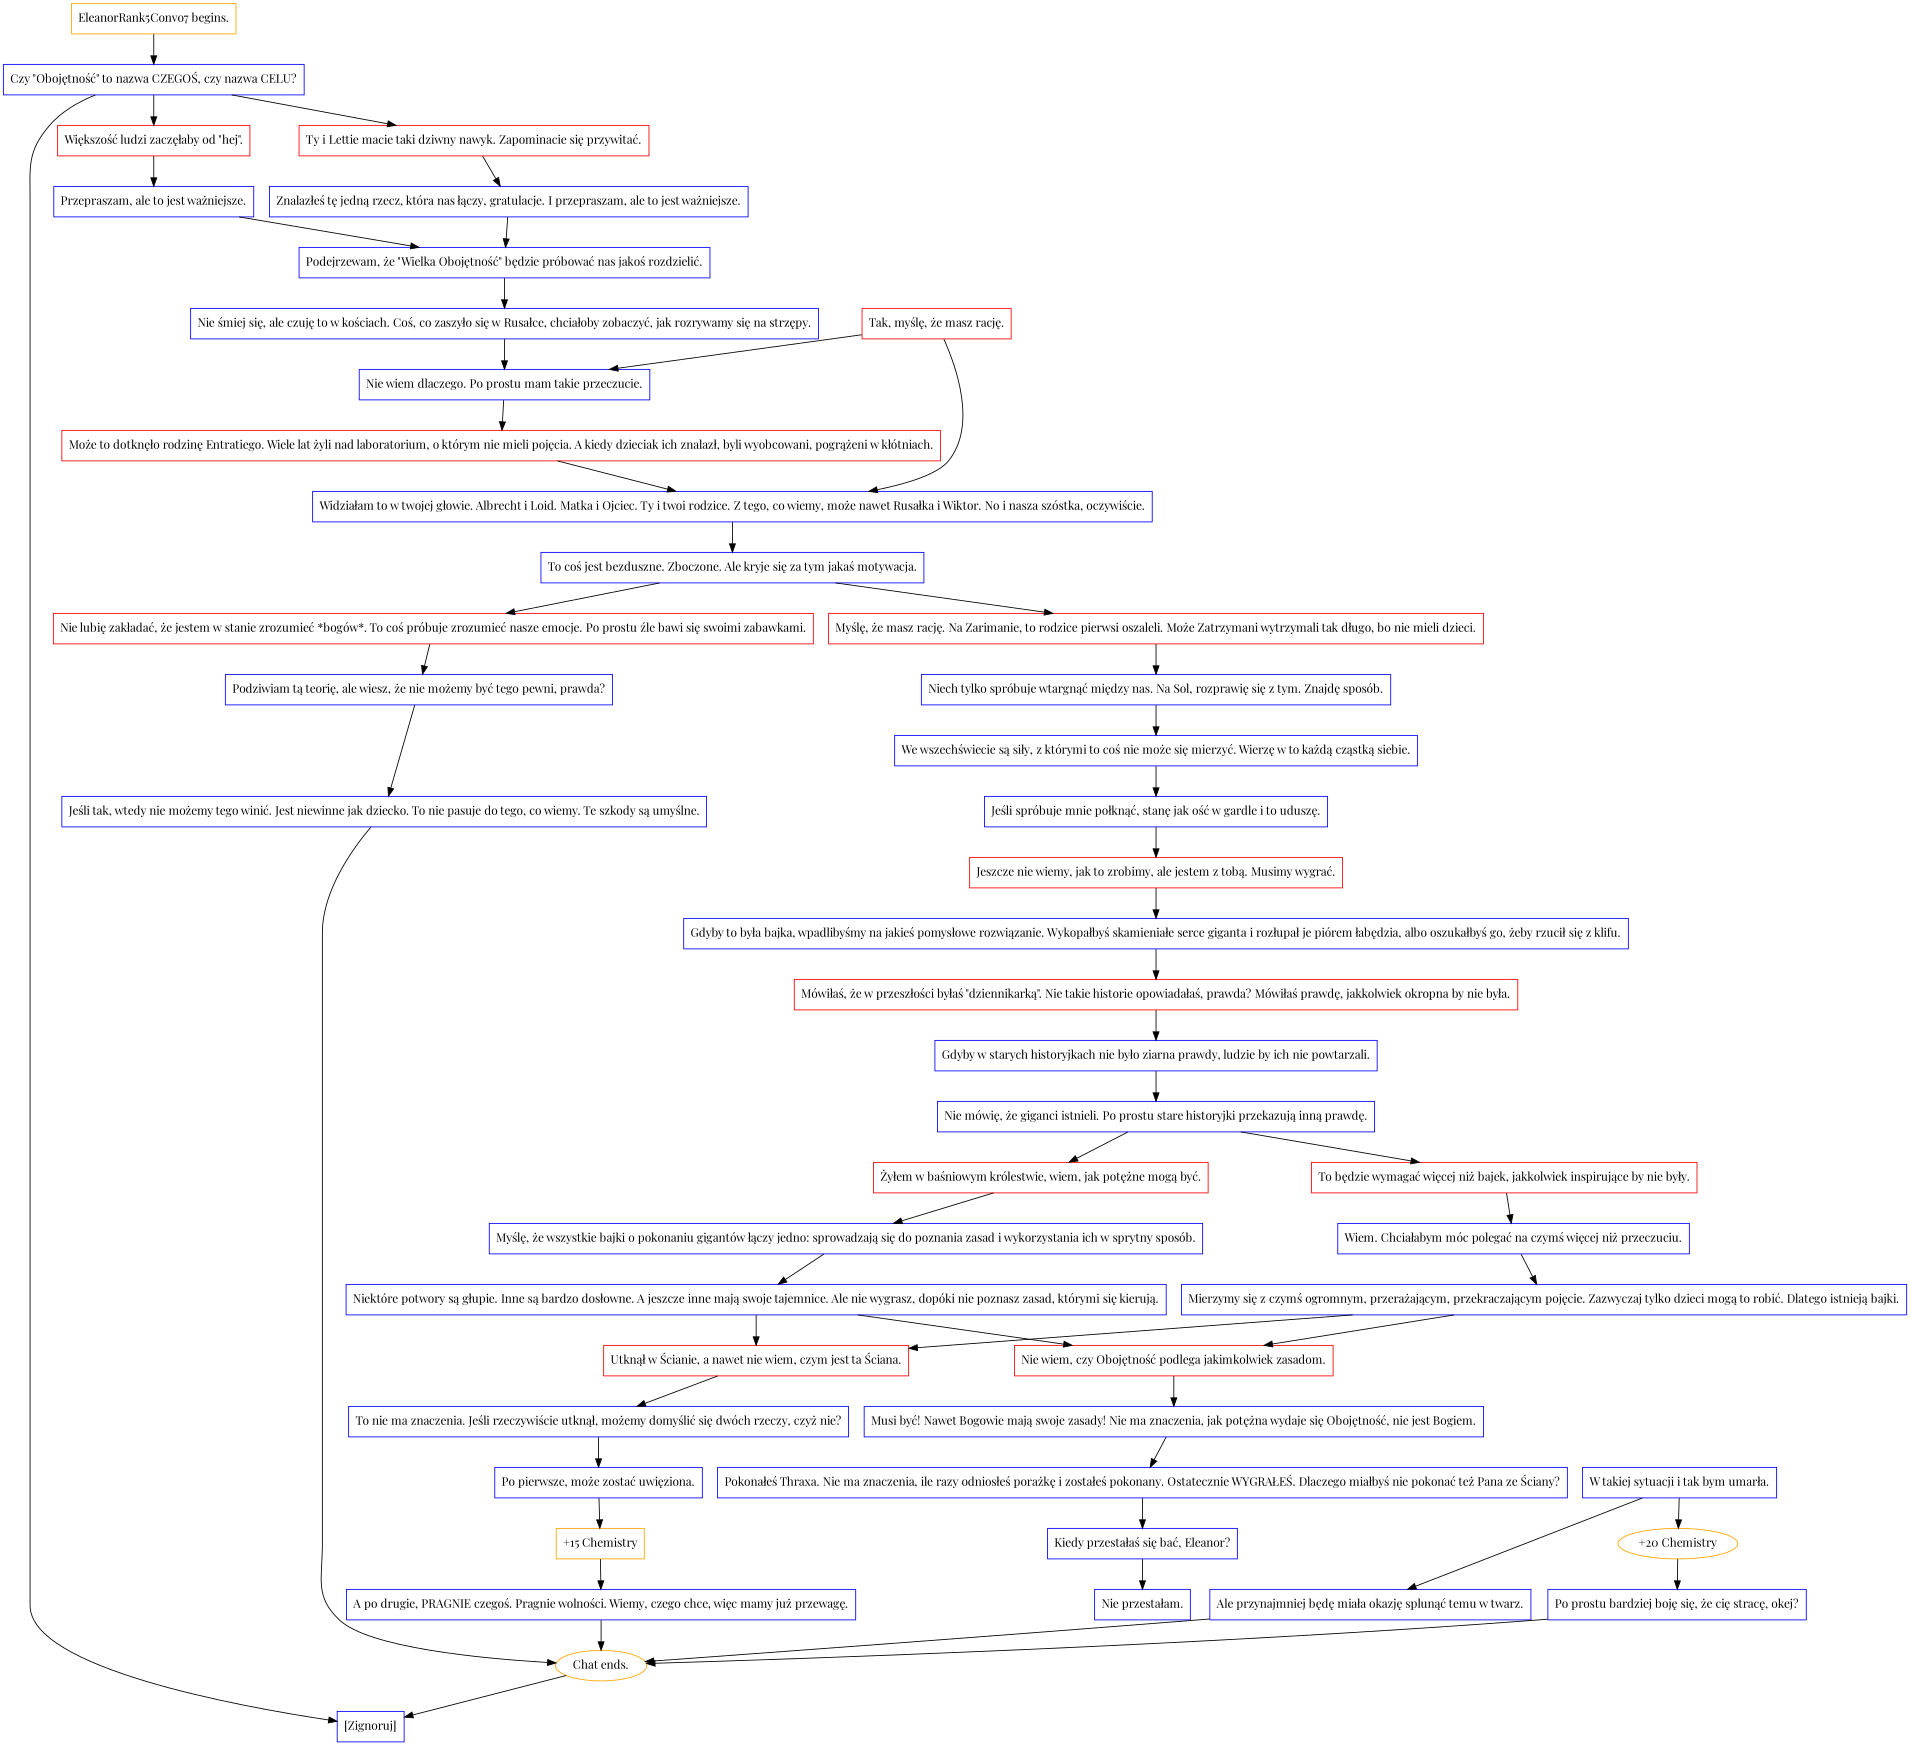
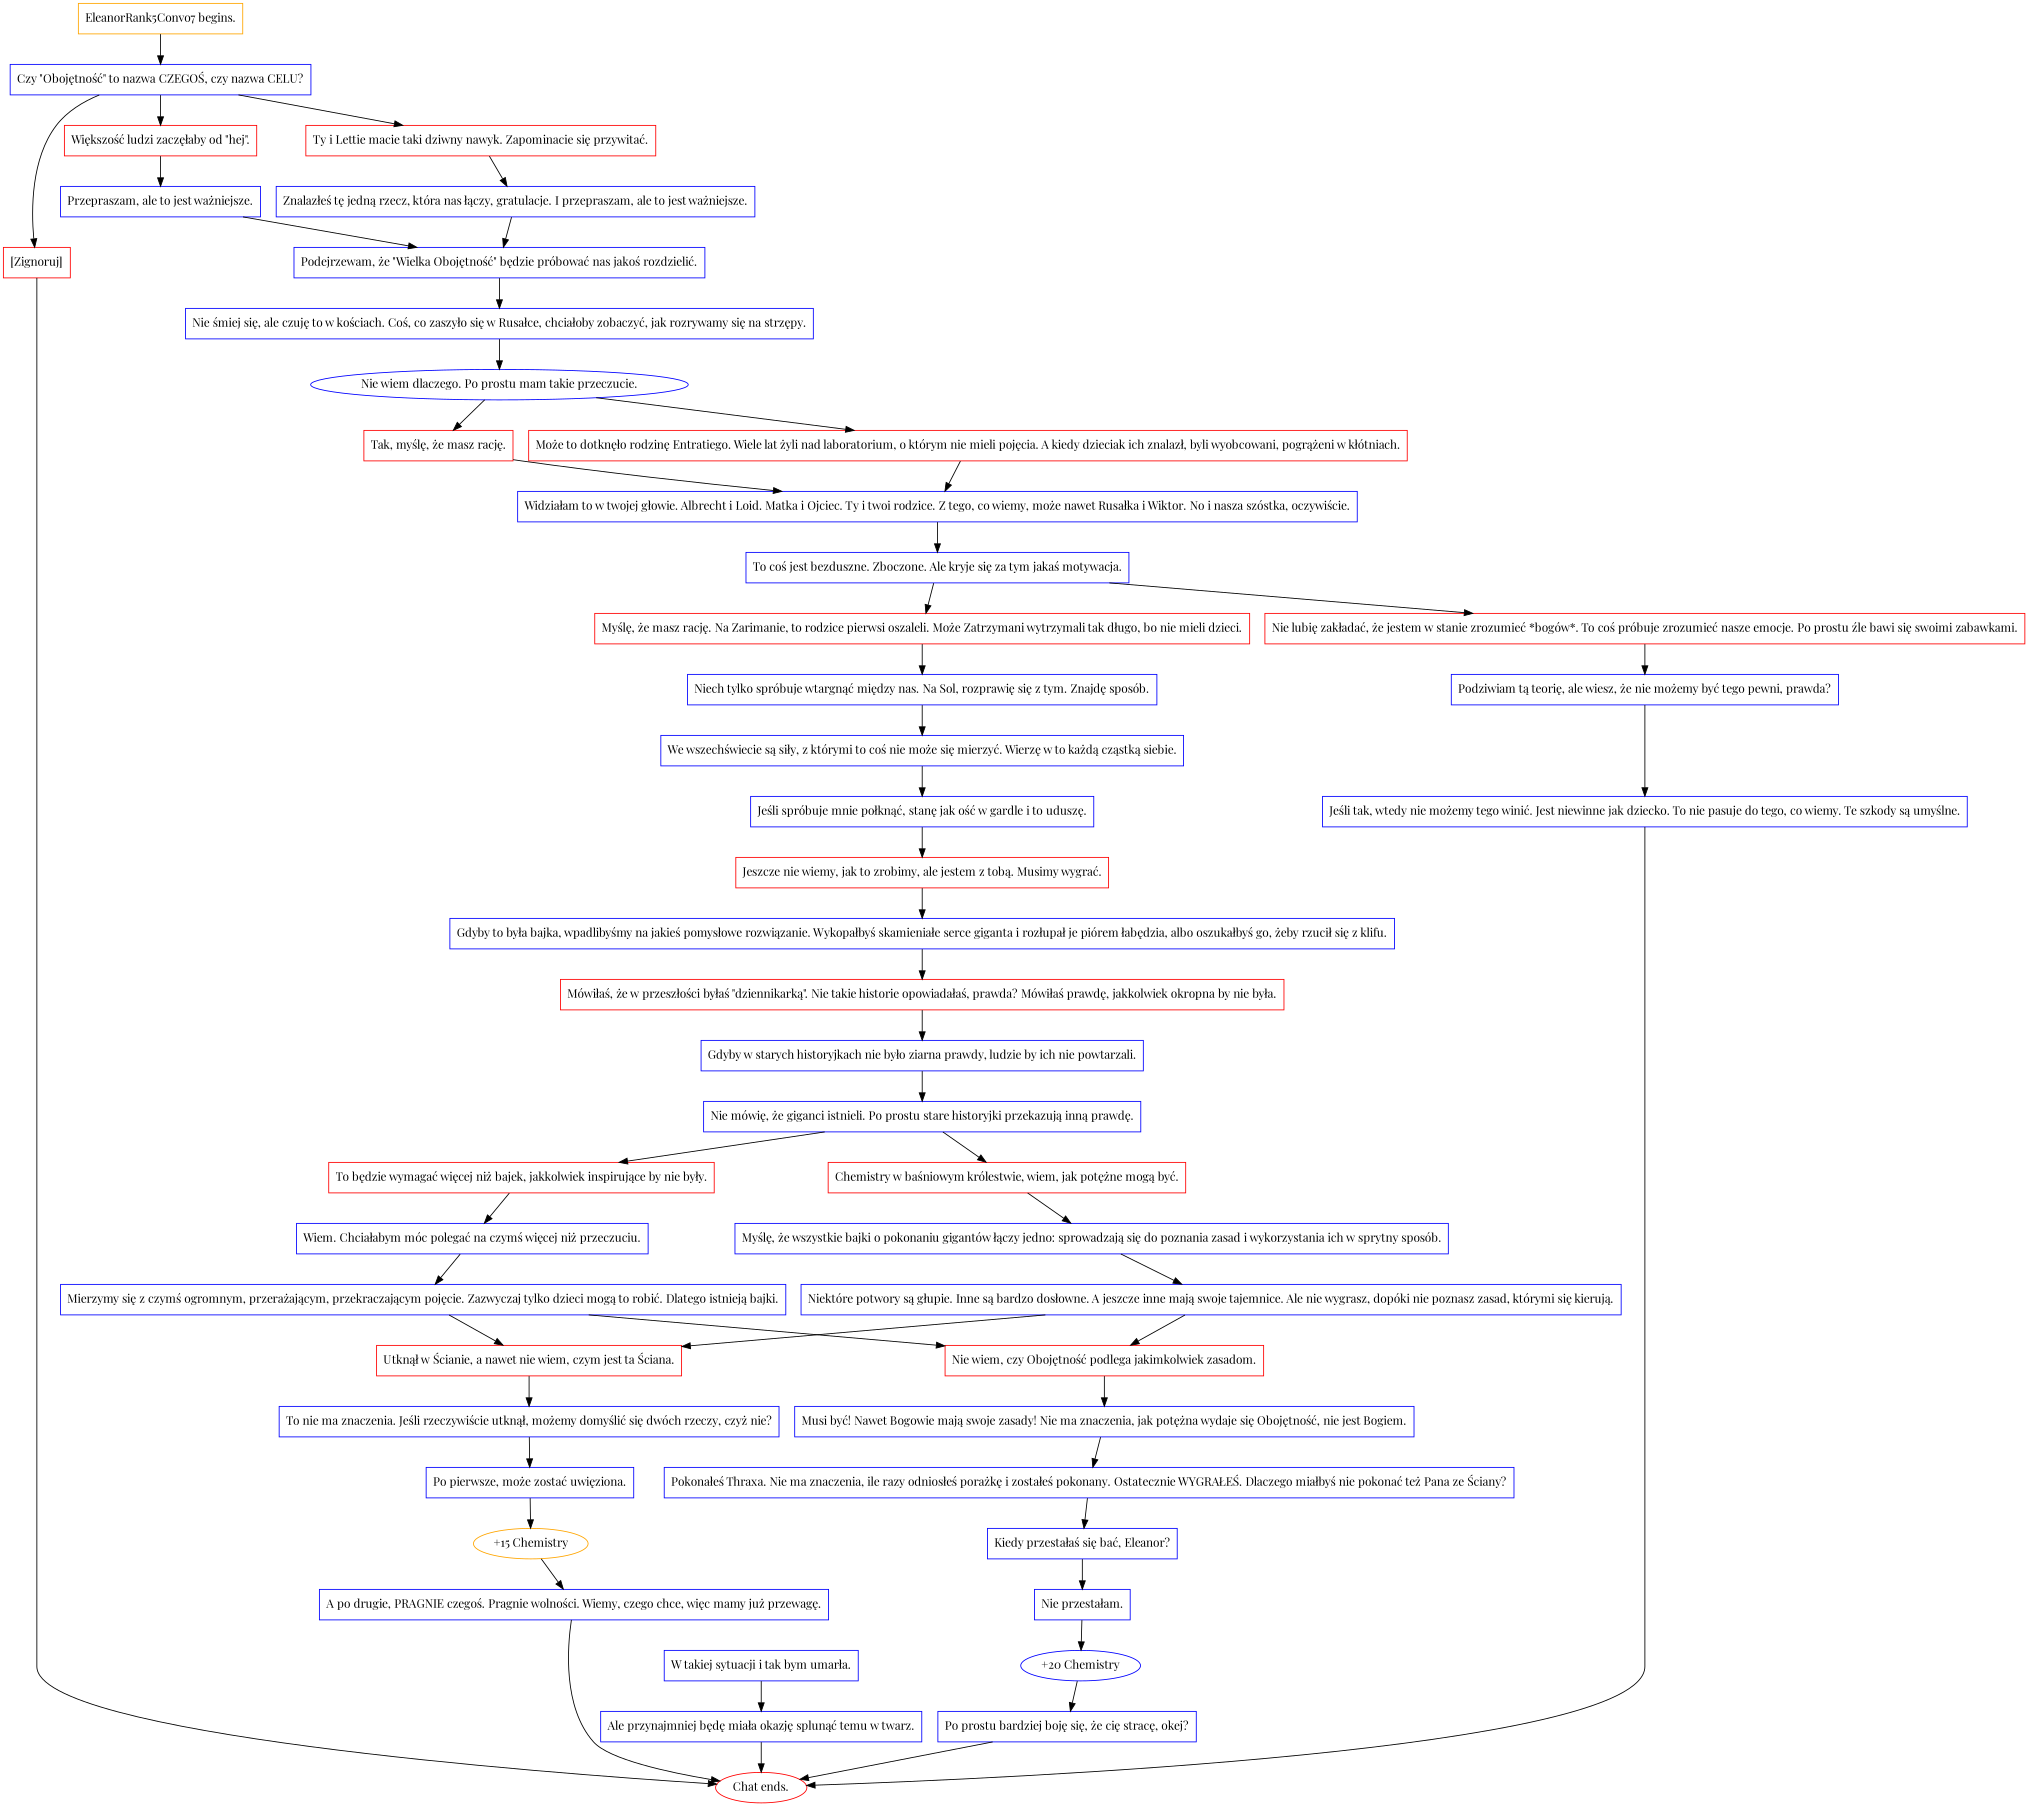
edge "Tak, myślę, że masz rację." -> "Nie wiem dlaczego. Po prostu mam takie przeczucie.": reversed
node "Nie wiem dlaczego. Po prostu mam takie przeczucie.": shape box -> ellipse
node "Żyłem w baśniowym królestwie, wiem, jak potężne mogą być.": label "Żyłem w baśniowym królestwie, wiem, jak potężne mogą być." -> "Chemistry w baśniowym królestwie, wiem, jak potężne mogą być."
edge "W takiej sytuacji i tak bym umarła." -> "+20 Chemistry": now "Nie przestałam." -> "+20 Chemistry"
node "+15 Chemistry": shape box -> ellipse
node "+20 Chemistry": color orange -> blue
node "Chat ends.": color orange -> red
edge "Chat ends." -> "[Zignoruj]": reversed
node "[Zignoruj]": color blue -> red
